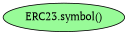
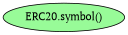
node "ERC23.symbol()": label "ERC23.symbol()" -> "ERC20.symbol()"
